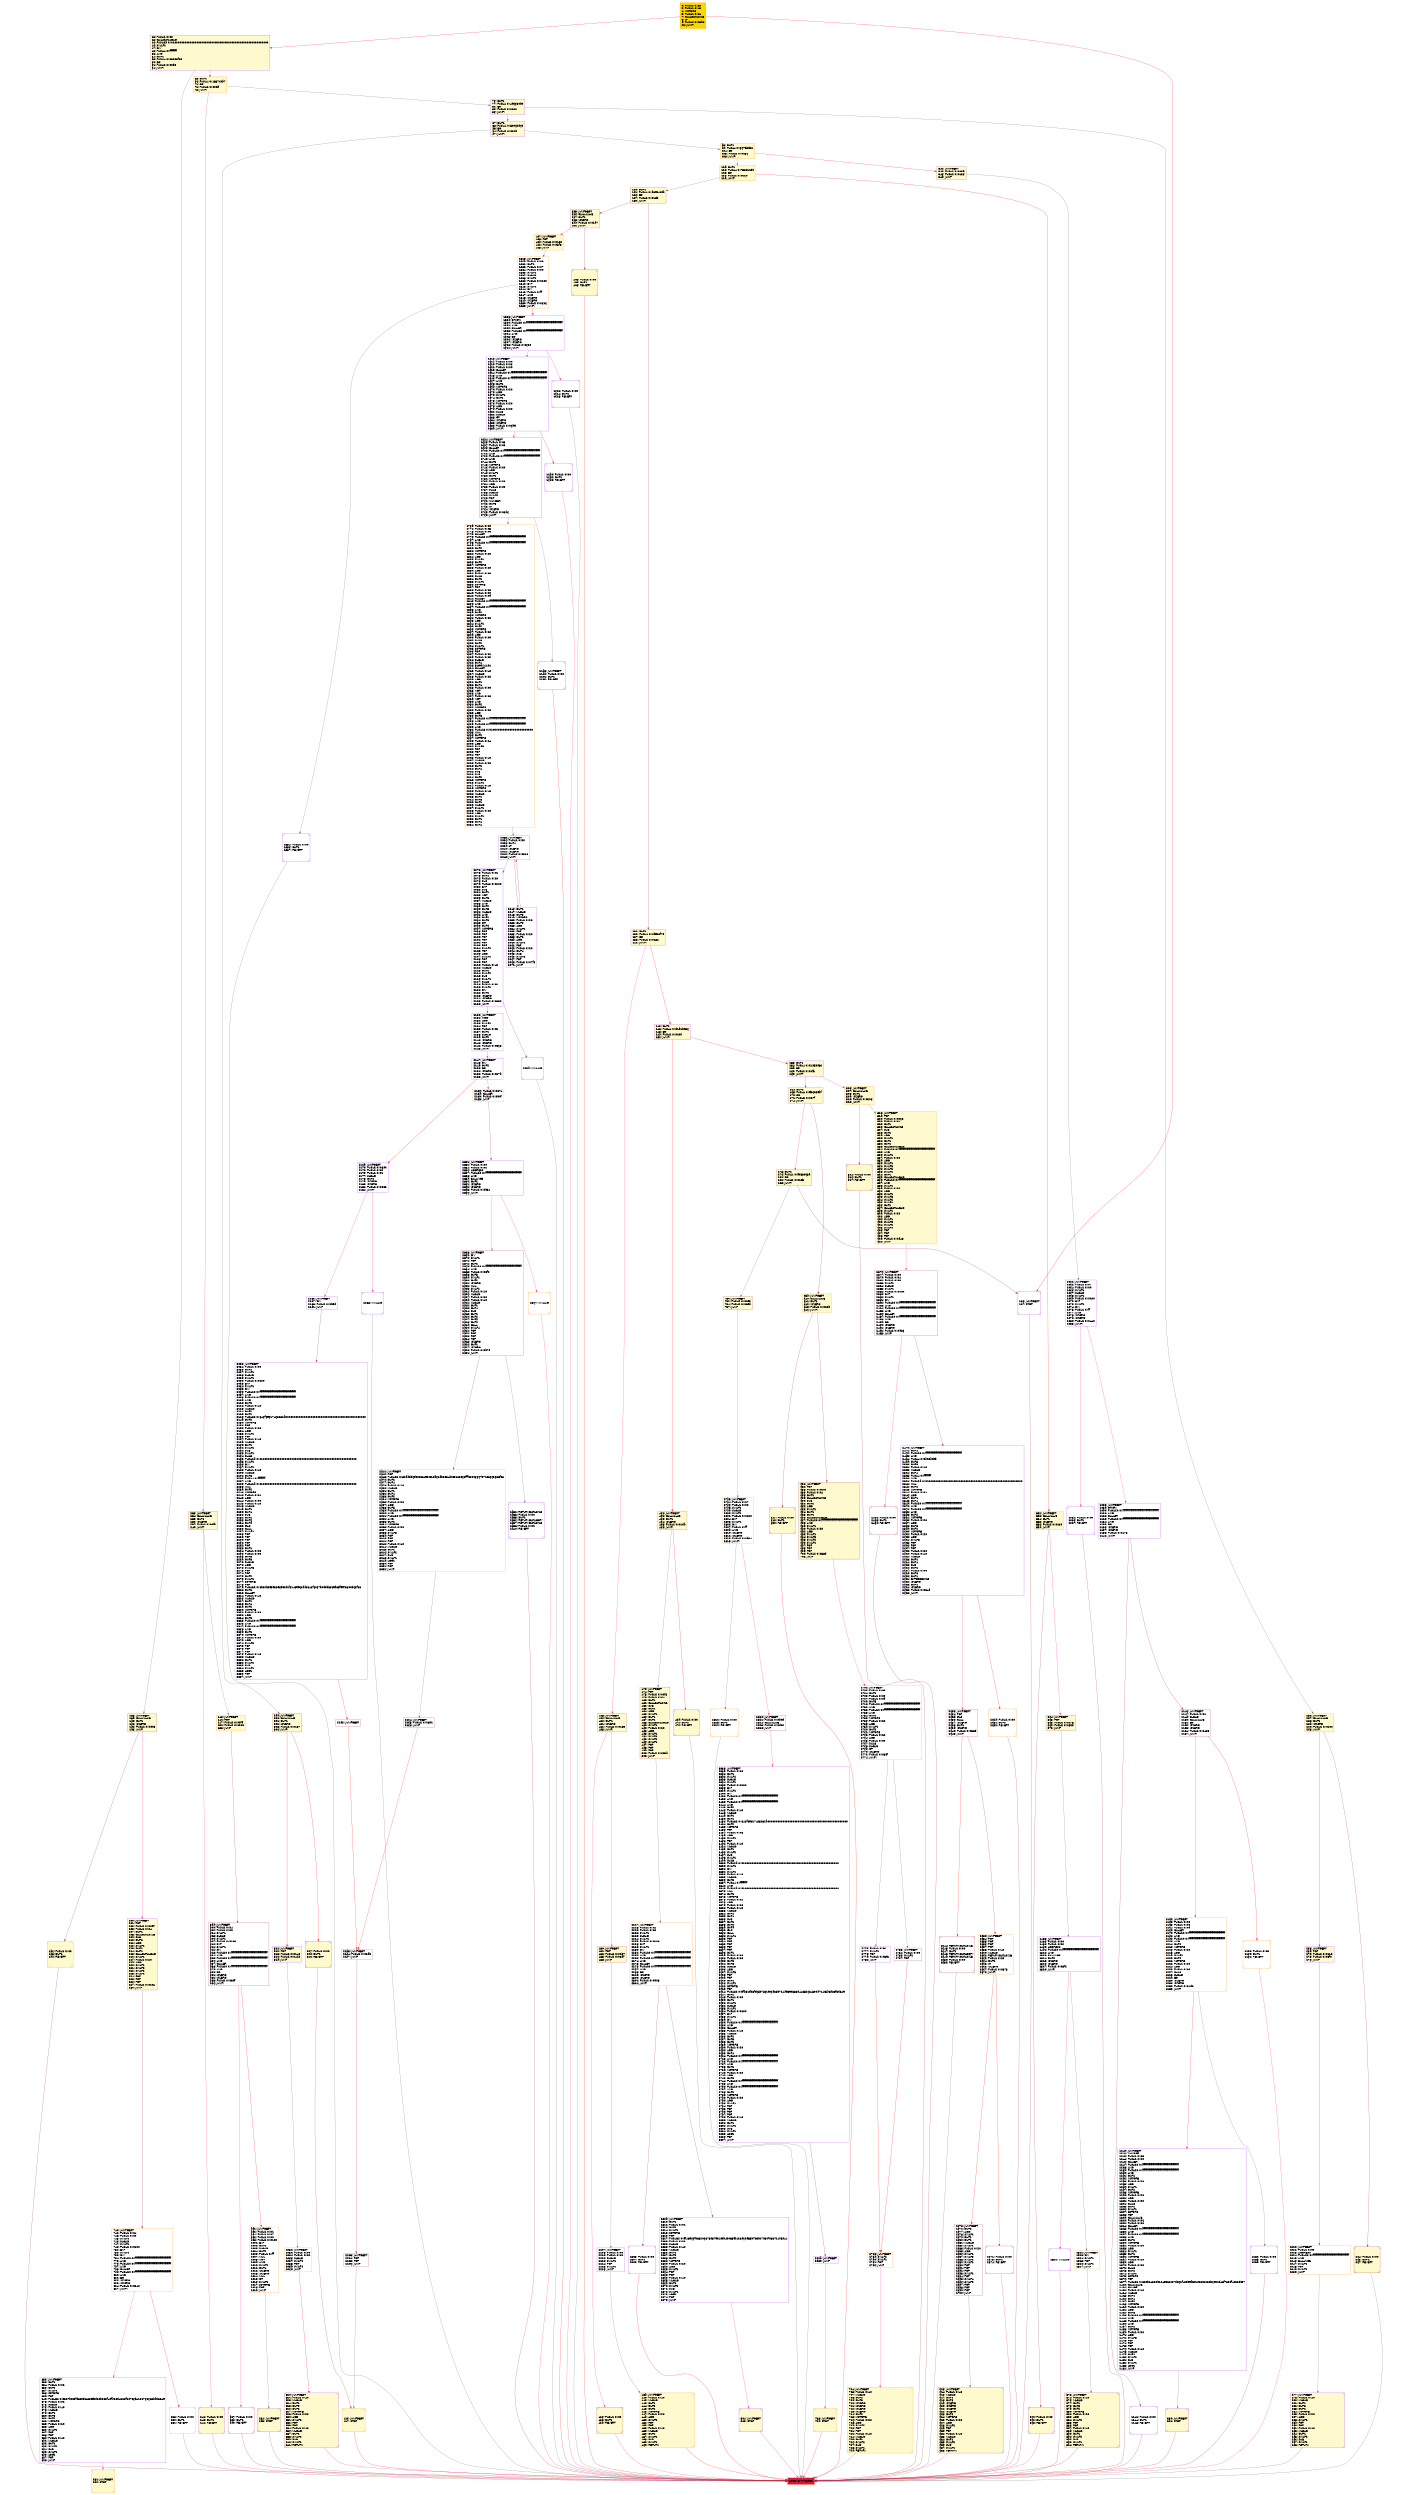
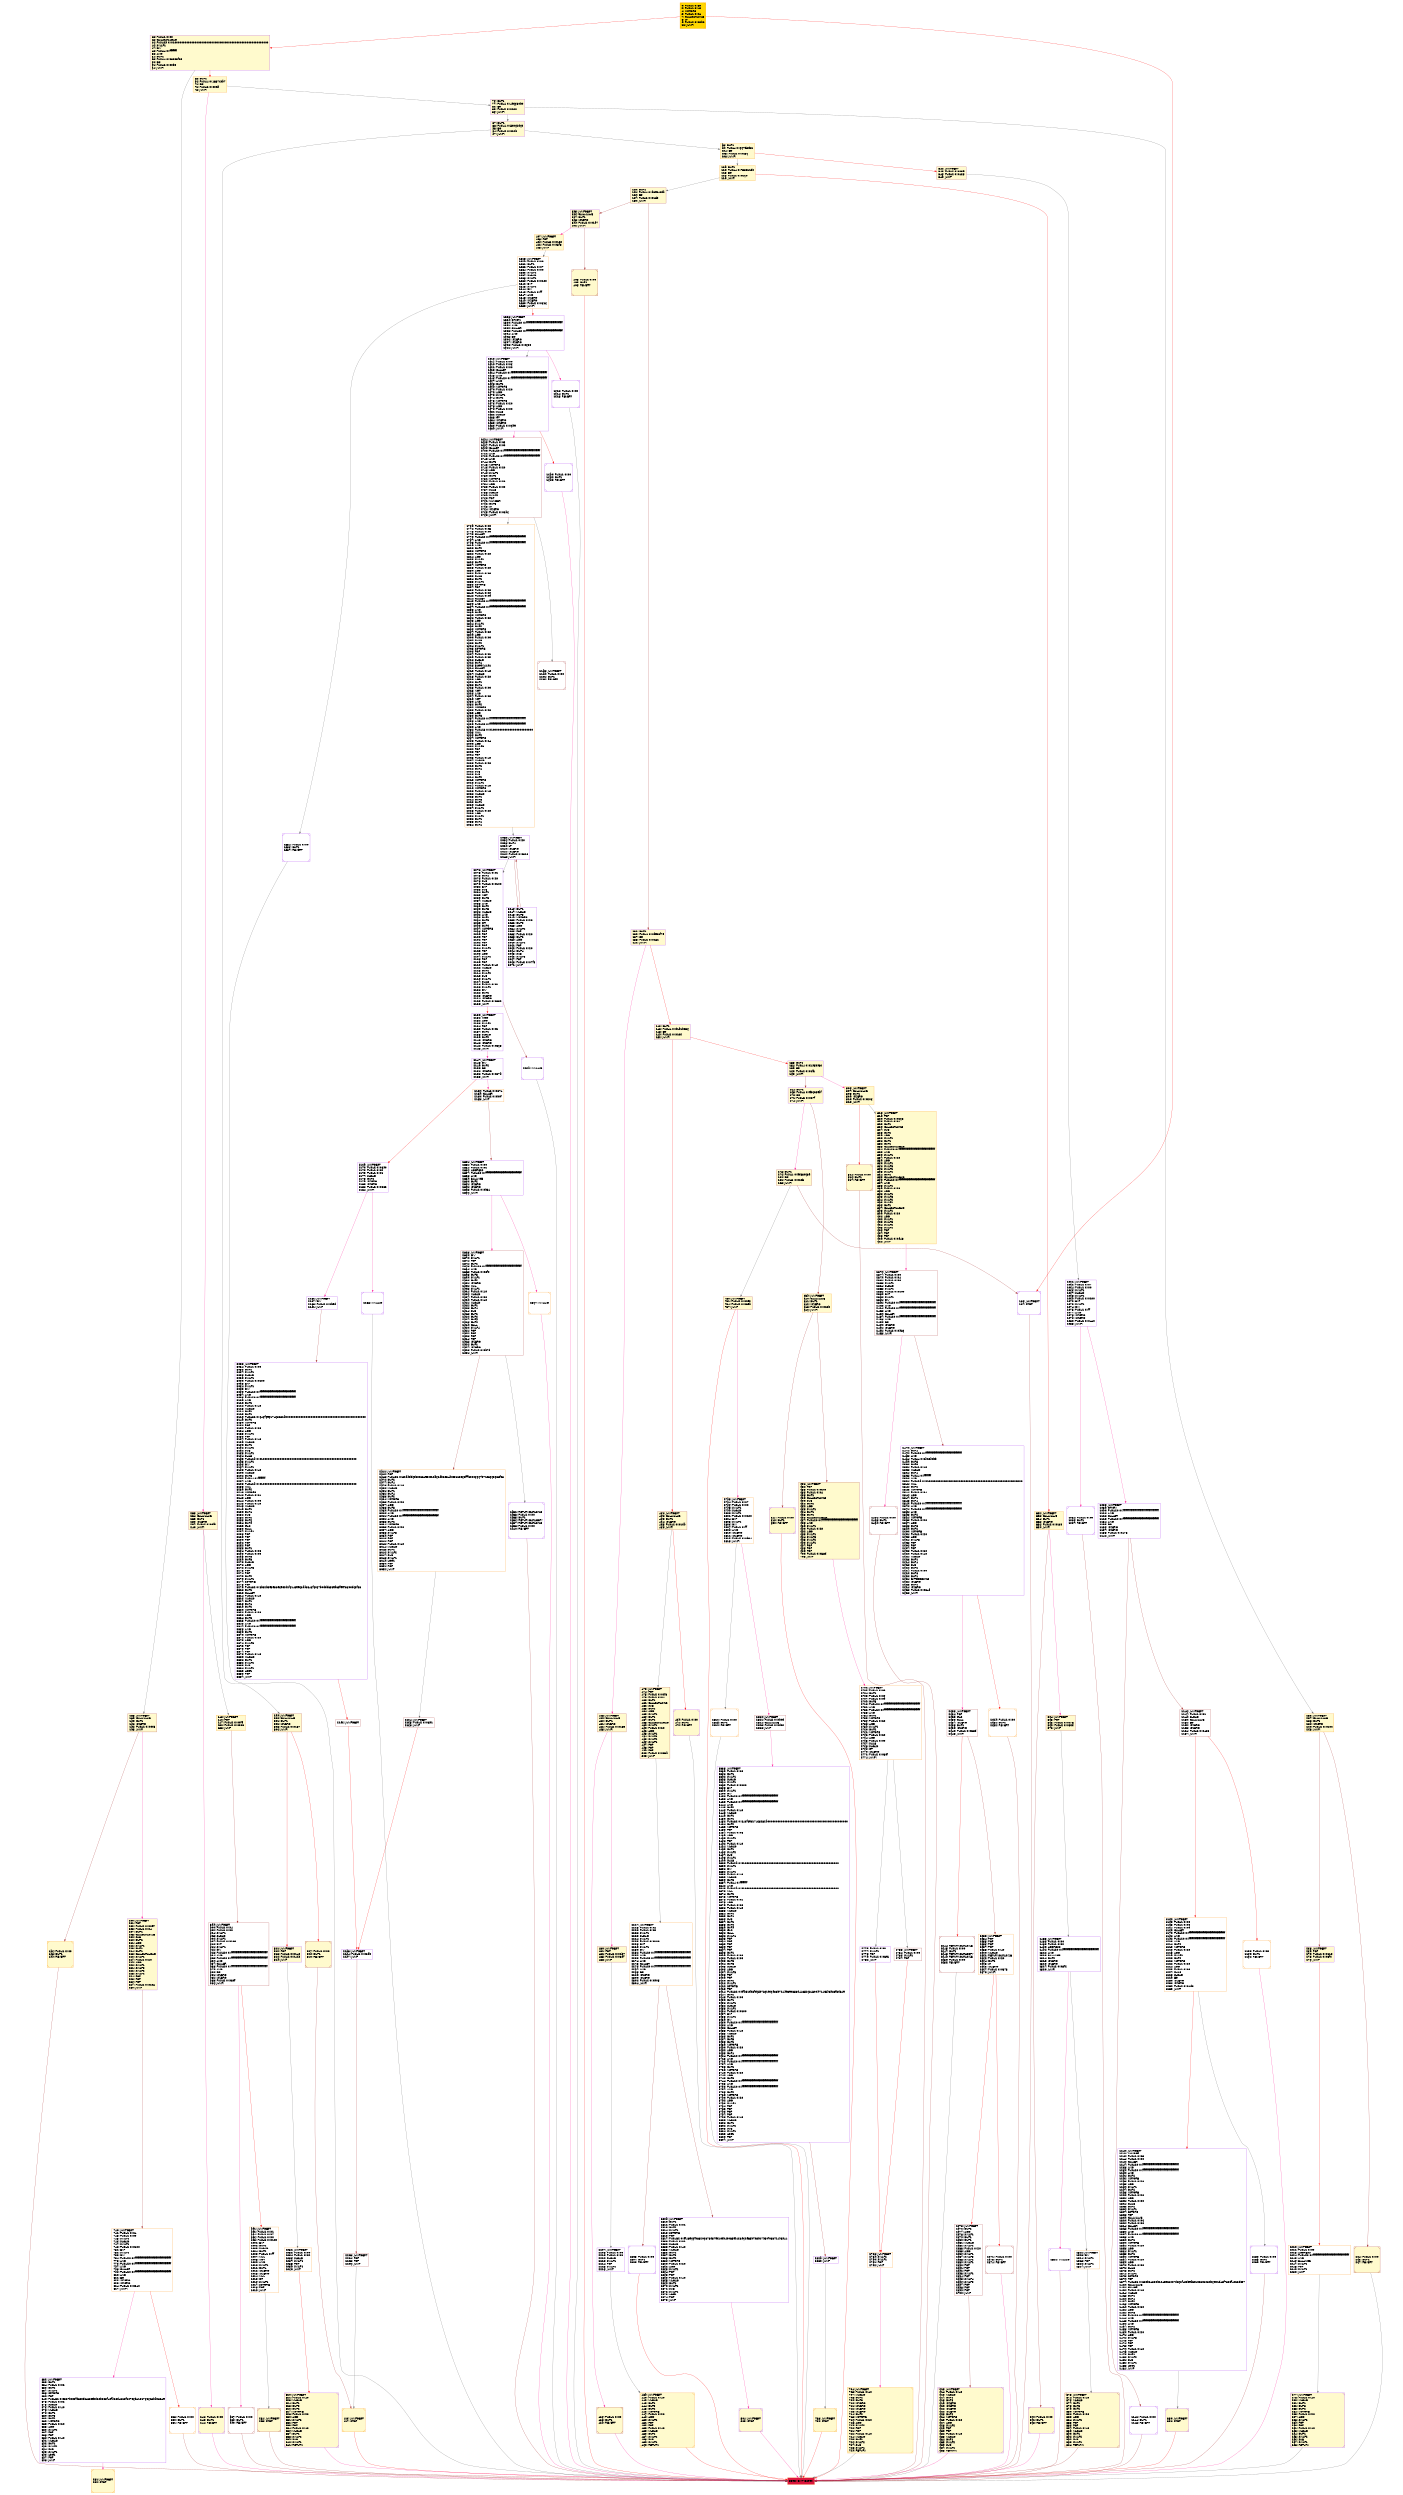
edge "2198: JUMPDEST 2199: PUSH1 0x00 2201: DUP1 2202: REVERT" -> "3808: EXIT BLOCK": now "730: JUMPDEST 731: PUSH2 0x02e2 734: PUSH2 0x0ae9 737: JUMP" -> "3808: EXIT BLOCK"
